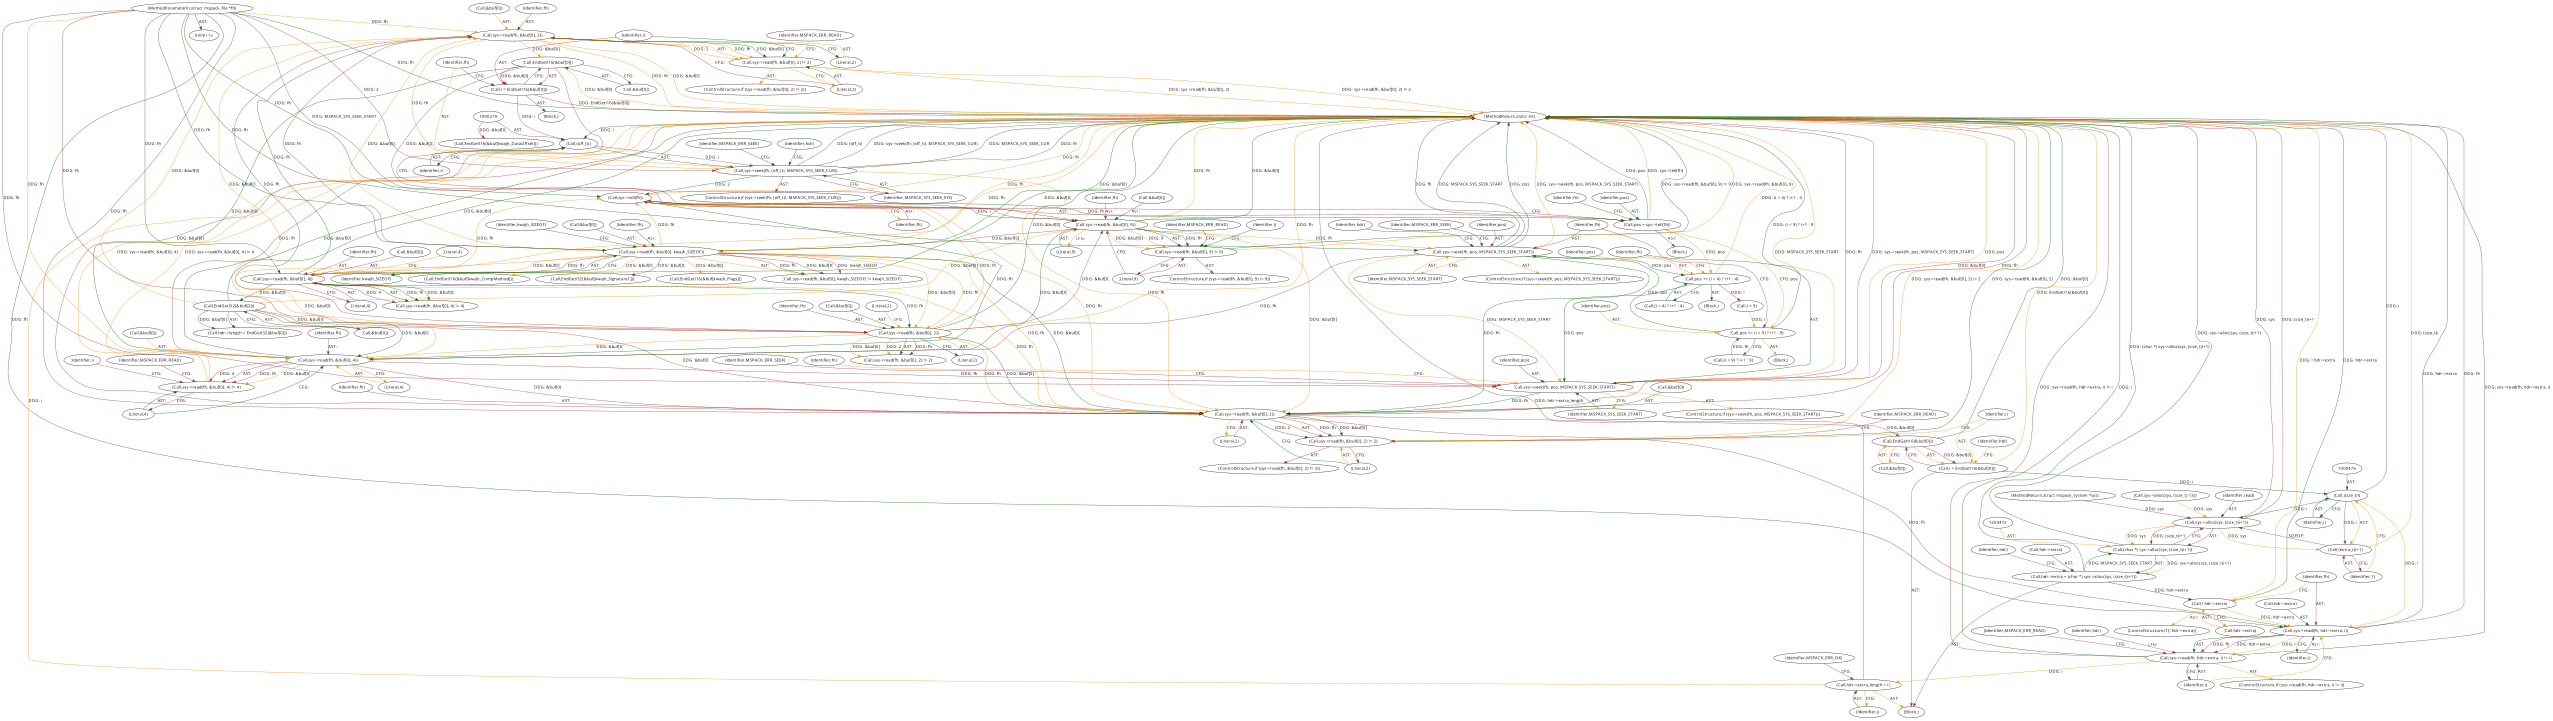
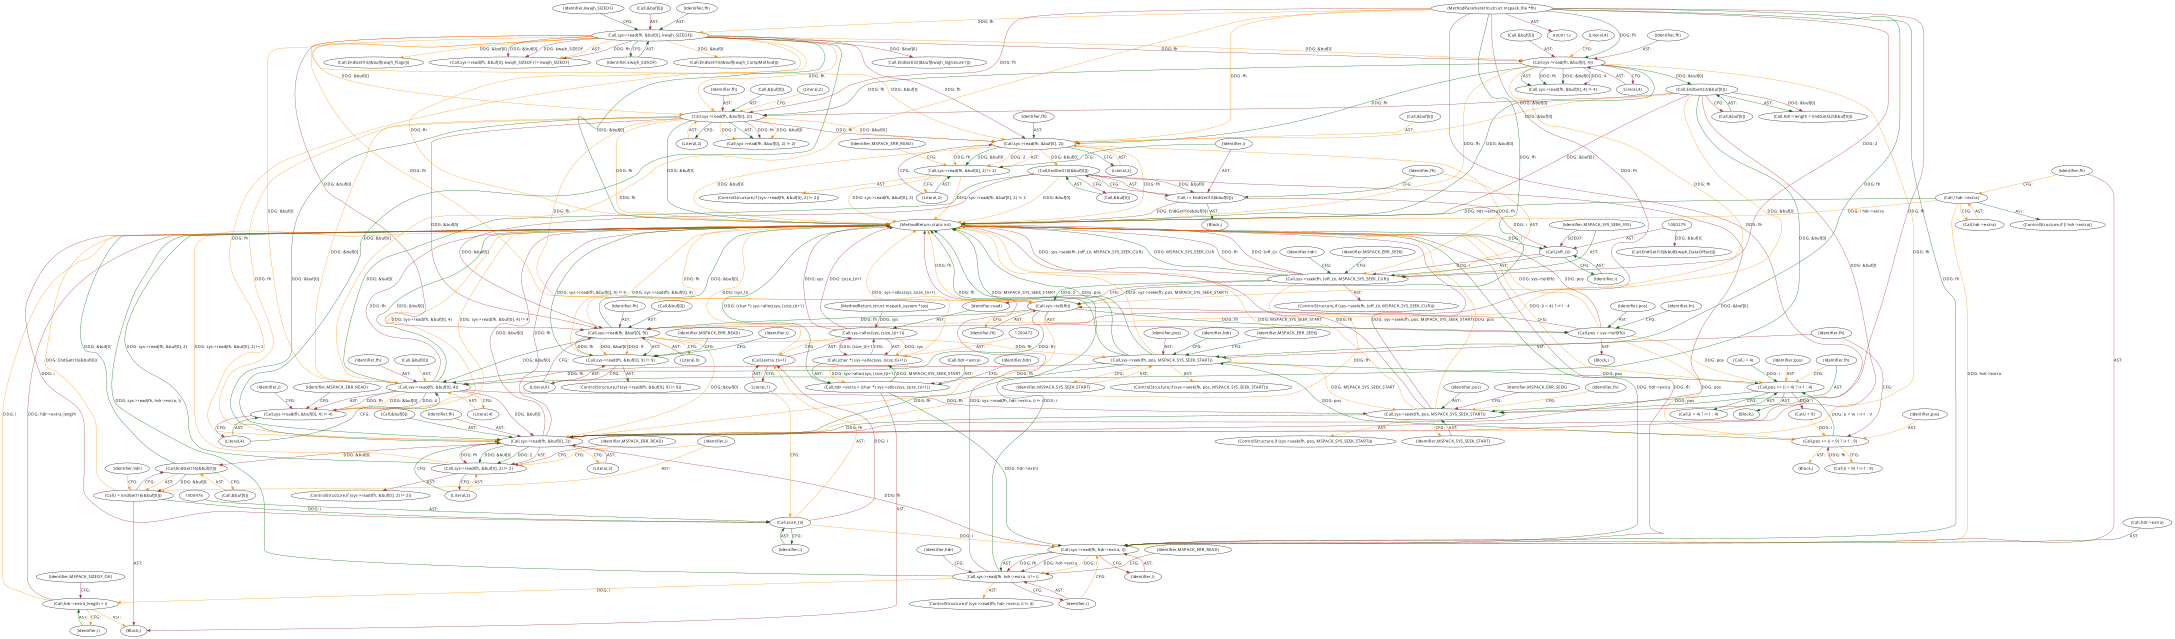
edge "(MethodParameterIn,struct mspack_file *fh)" -> "8000112": color darkgreen -> brown
edge "(MethodParameterIn,struct mspack_file *fh)" -> "(MethodReturn,static int)": removed, label "DDG: fh"
edge "(MethodParameterIn,struct mspack_file *fh)" -> "(Call,sys->read(fh, &buf[0], 9))": label "DDG: MSPACK_SYS_SEEK_START" -> "DDG: fh"
edge "(Call,EndGetI32(&buf[0]))" -> "(MethodReturn,static int)": color darkgreen -> brown
edge "(Call,(char *) sys->alloc(sys, (size_t)i+1))" -> "(MethodReturn,static int)": color darkgreen -> darkorange
edge "(Call,pos += (i < 9) ? i+1 : 9)" -> "(MethodReturn,static int)": now "(Call,pos += (i < 9) ? i+1 : 9)" -> "(Call,pos += (i < 4) ? i+1 : 4)"
edge "(Identifier,MSPACK_SYS_SEEK_SYS)" -> "(Call,(off_t)i)": label "CFG: " -> "SIZEOF: "
edge "(Call,sys->seek(fh, (off_t)i, MSPACK_SYS_SEEK_CUR))" -> "(Identifier,MSPACK_SYS_SEEK_SYS)": now "(Call,sys->seek(fh, (off_t)i, MSPACK_SYS_SEEK_CUR))" -> "(Identifier,read)"
edge "(MethodParameterIn,struct mspack_file *fh)" -> "(Call,sys->read(fh, &buf[0], kwajh_SIZEOF))": color darkgreen -> darkorange
edge "(Call,sys->tell(fh))" -> "(Call,sys->read(fh, &buf[0], 9))": label "DDG: i" -> "DDG: fh"
edge "(Call,sys->read(fh, &buf[0], 9))" -> "(Call,sys->read(fh, &buf[0], kwajh_SIZEOF))": reversed
edge "(Call,pos = sys->tell(fh))" -> "(Call,pos += (i < 9) ? i+1 : 9)": label "CFG: pos" -> "DDG: pos"
edge "(Call,(extra_t)i+1)" -> "(MethodReturn,static int)": label "DDG: (size_t)i" -> "DDG: (sys_t)i"
edge "(Call,pos += (i < 9) ? i+1 : 9)" -> "(Call,(i < 9) ? i+1 : 9)": color brown -> darkorange
node "(Call,i < 4)": added
node "(Call,sys->alloc(sys, (size_t) 13))": removed
edge "(Call,(size_t)i)" -> "(Call,sys->alloc(sys, (size_t)i+1))": removed, label "DDG: i"
edge "(Call,sys->alloc(sys, (size_t)i+1))" -> "(Call,(extra_t)i+1)": label "DDG: sys" -> "CFG: "
edge "(Call,(extra_t)i+1)" -> "(Call,sys->alloc(sys, (size_t)i+1))": label "SIZEOF: " -> "AST: "
node "(Identifier,1)": label "(Identifier,1)" -> "(Literal,1)"
edge "(Call,hdr->extra = (char *) sys->alloc(sys, (size_t)i+1))" -> "(Call,! hdr->extra)": now "(Call,hdr->extra = (char *) sys->alloc(sys, (size_t)i+1))" -> "(Call,sys->read(fh, hdr->extra, i))"
edge "(Call,! hdr->extra)" -> "(ControlStructure,if (! hdr->extra))": color darkorange -> darkgreen
node "(Identifier,MSPACK_ERR_OK)": label "(Identifier,MSPACK_ERR_OK)" -> "(Identifier,MSPACK_SIZEOF_OK)"
